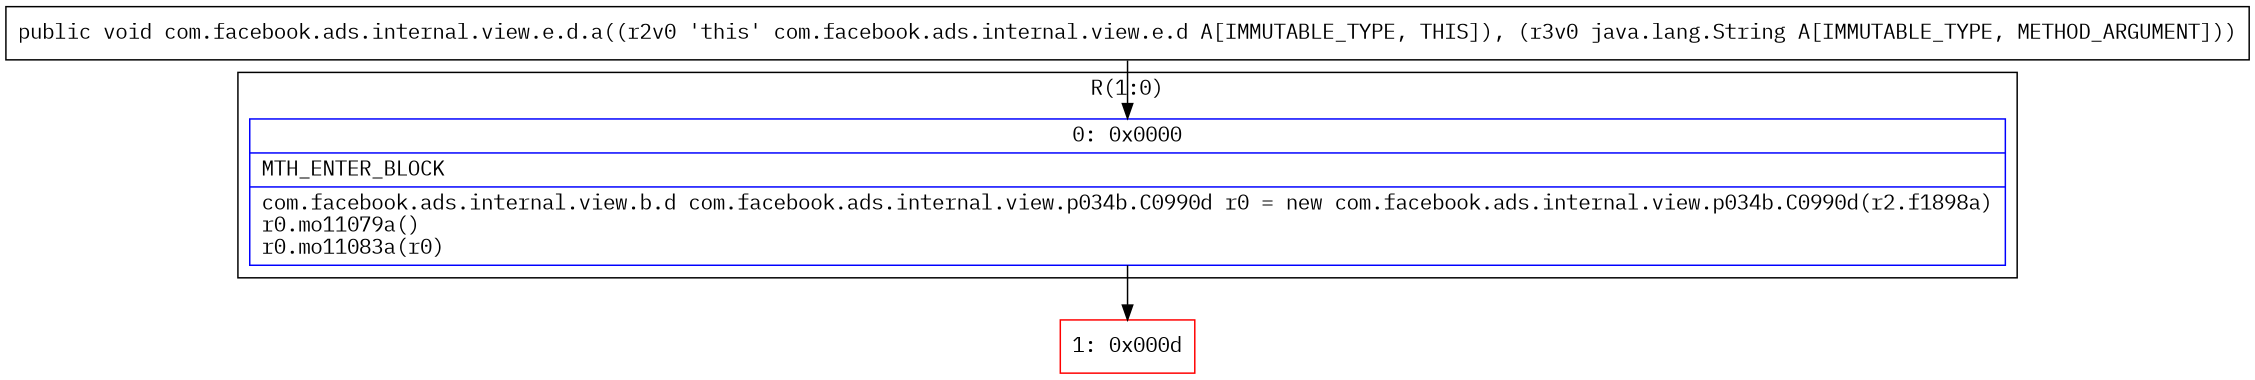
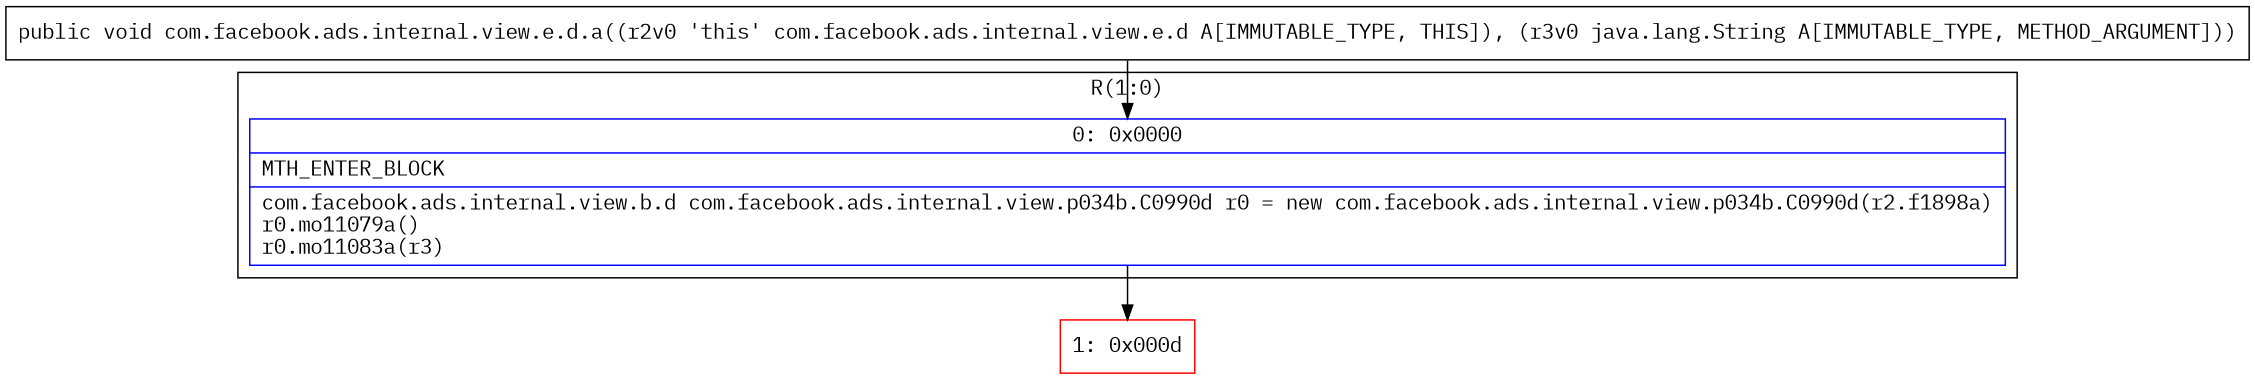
node "0: 0x0000": text "r0.mo11083a(r0)" -> "r0.mo11083a(r3)"
